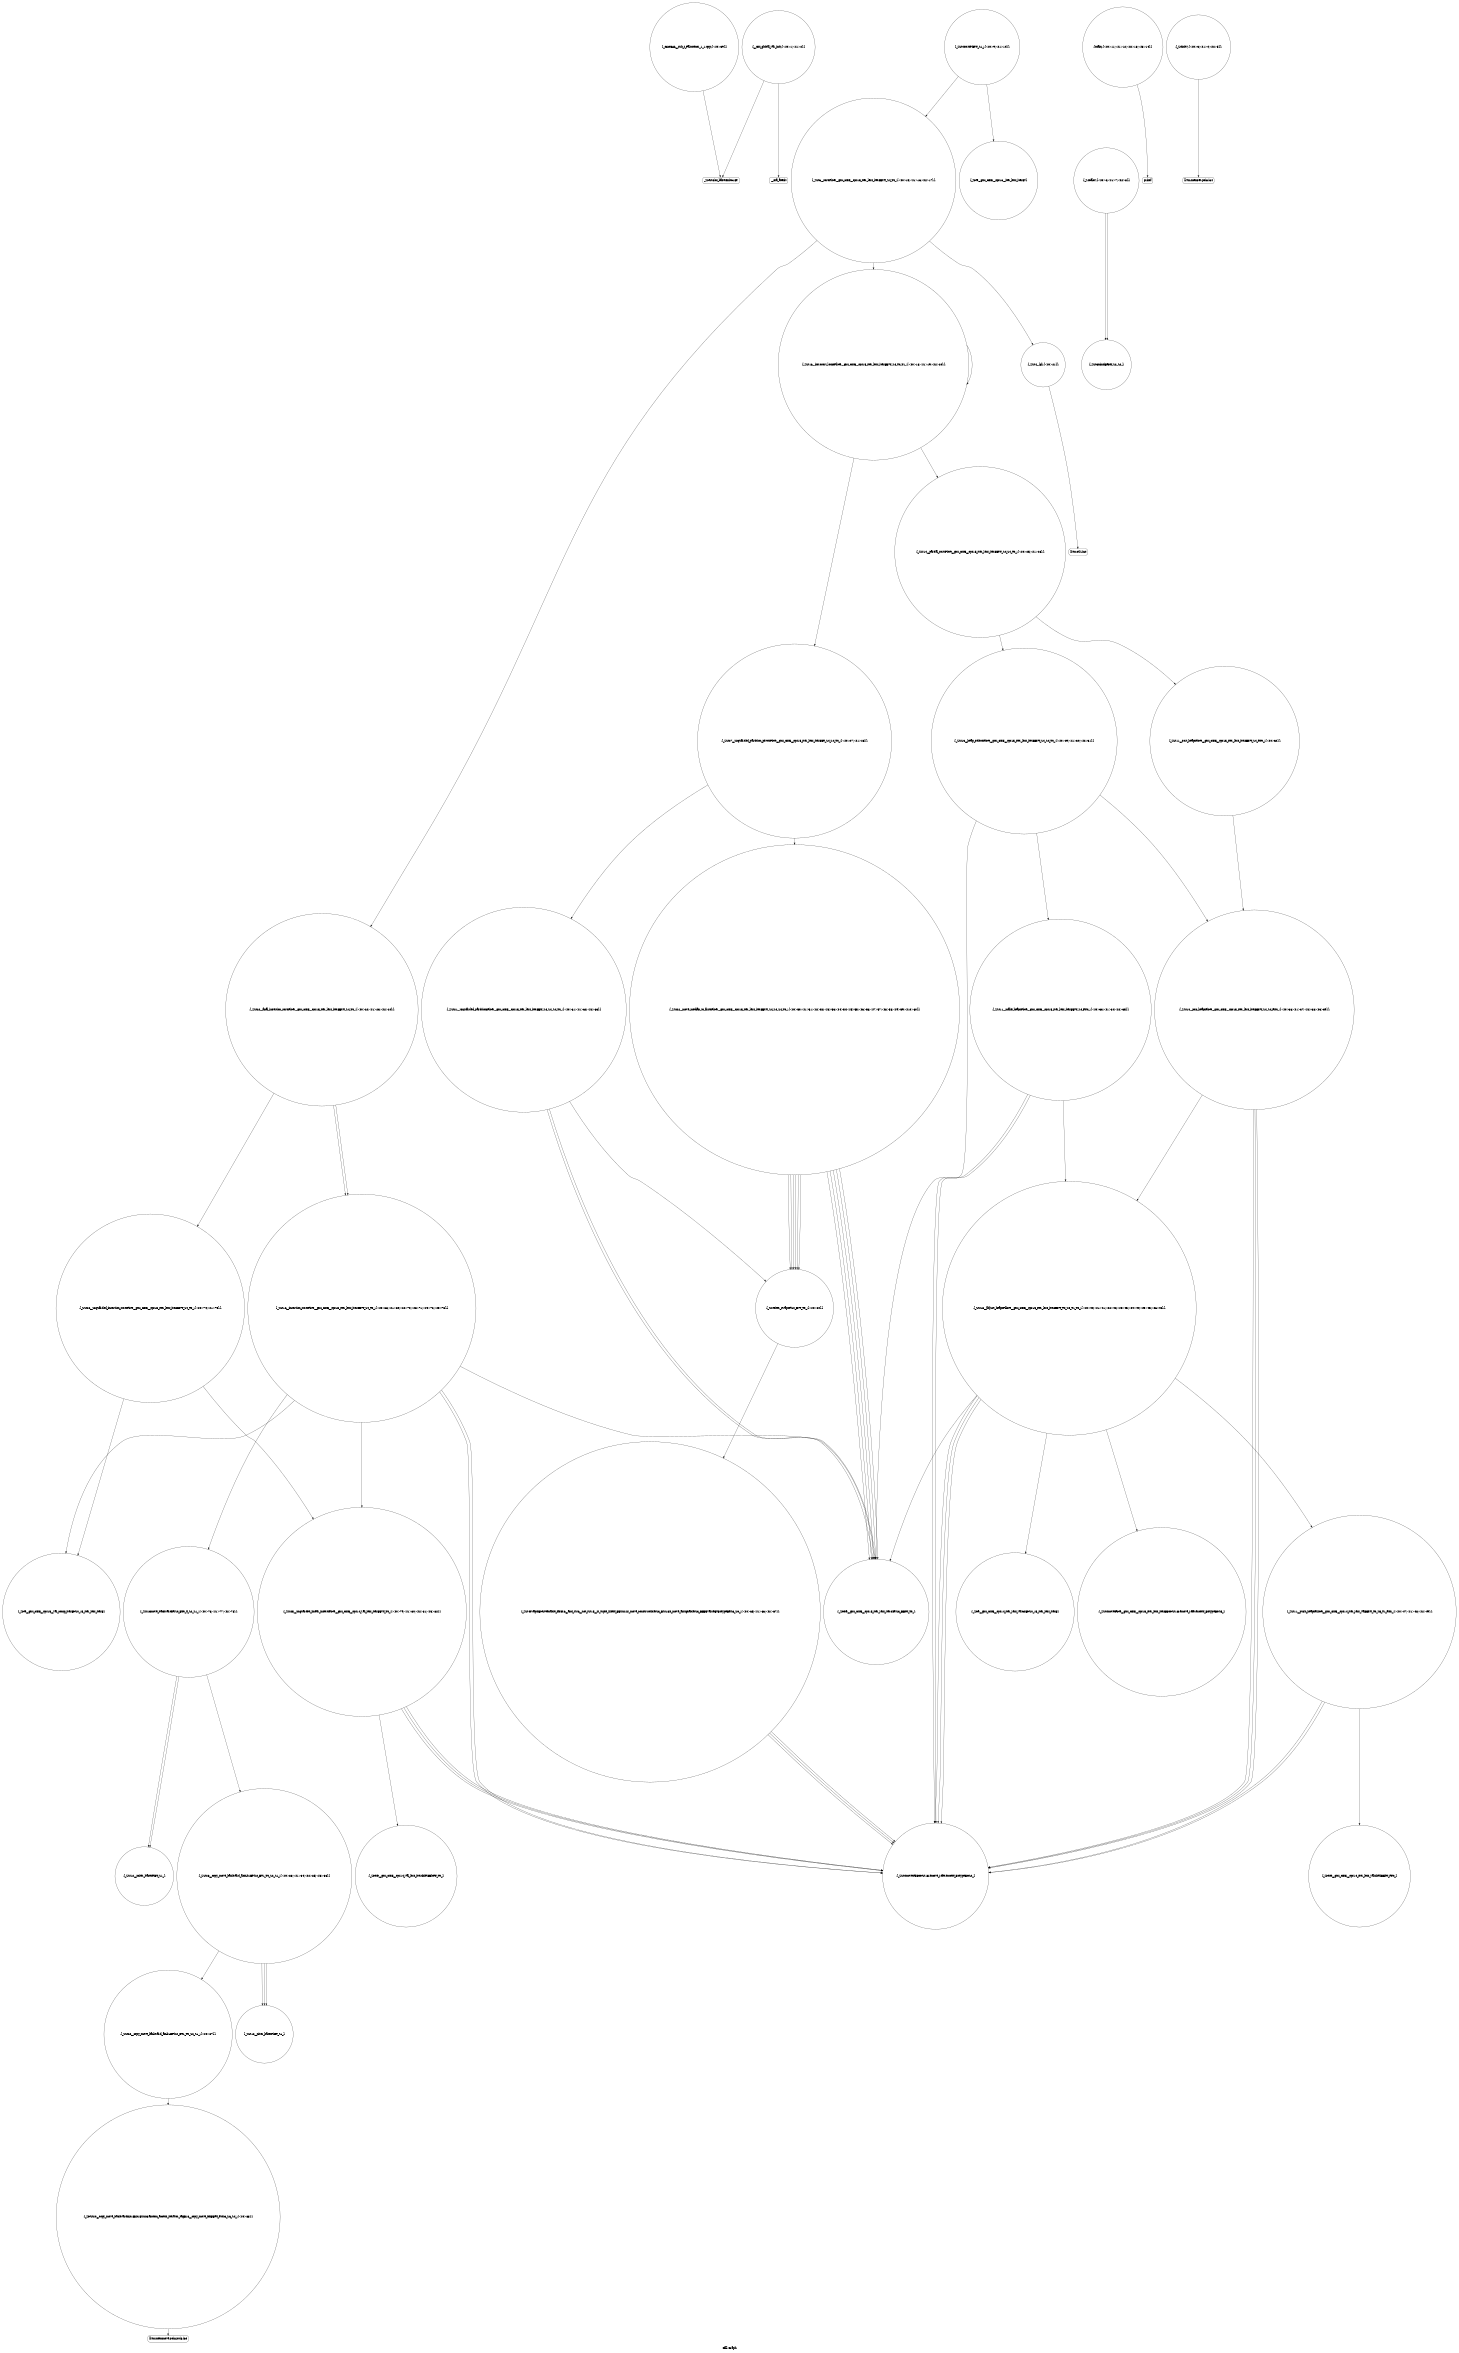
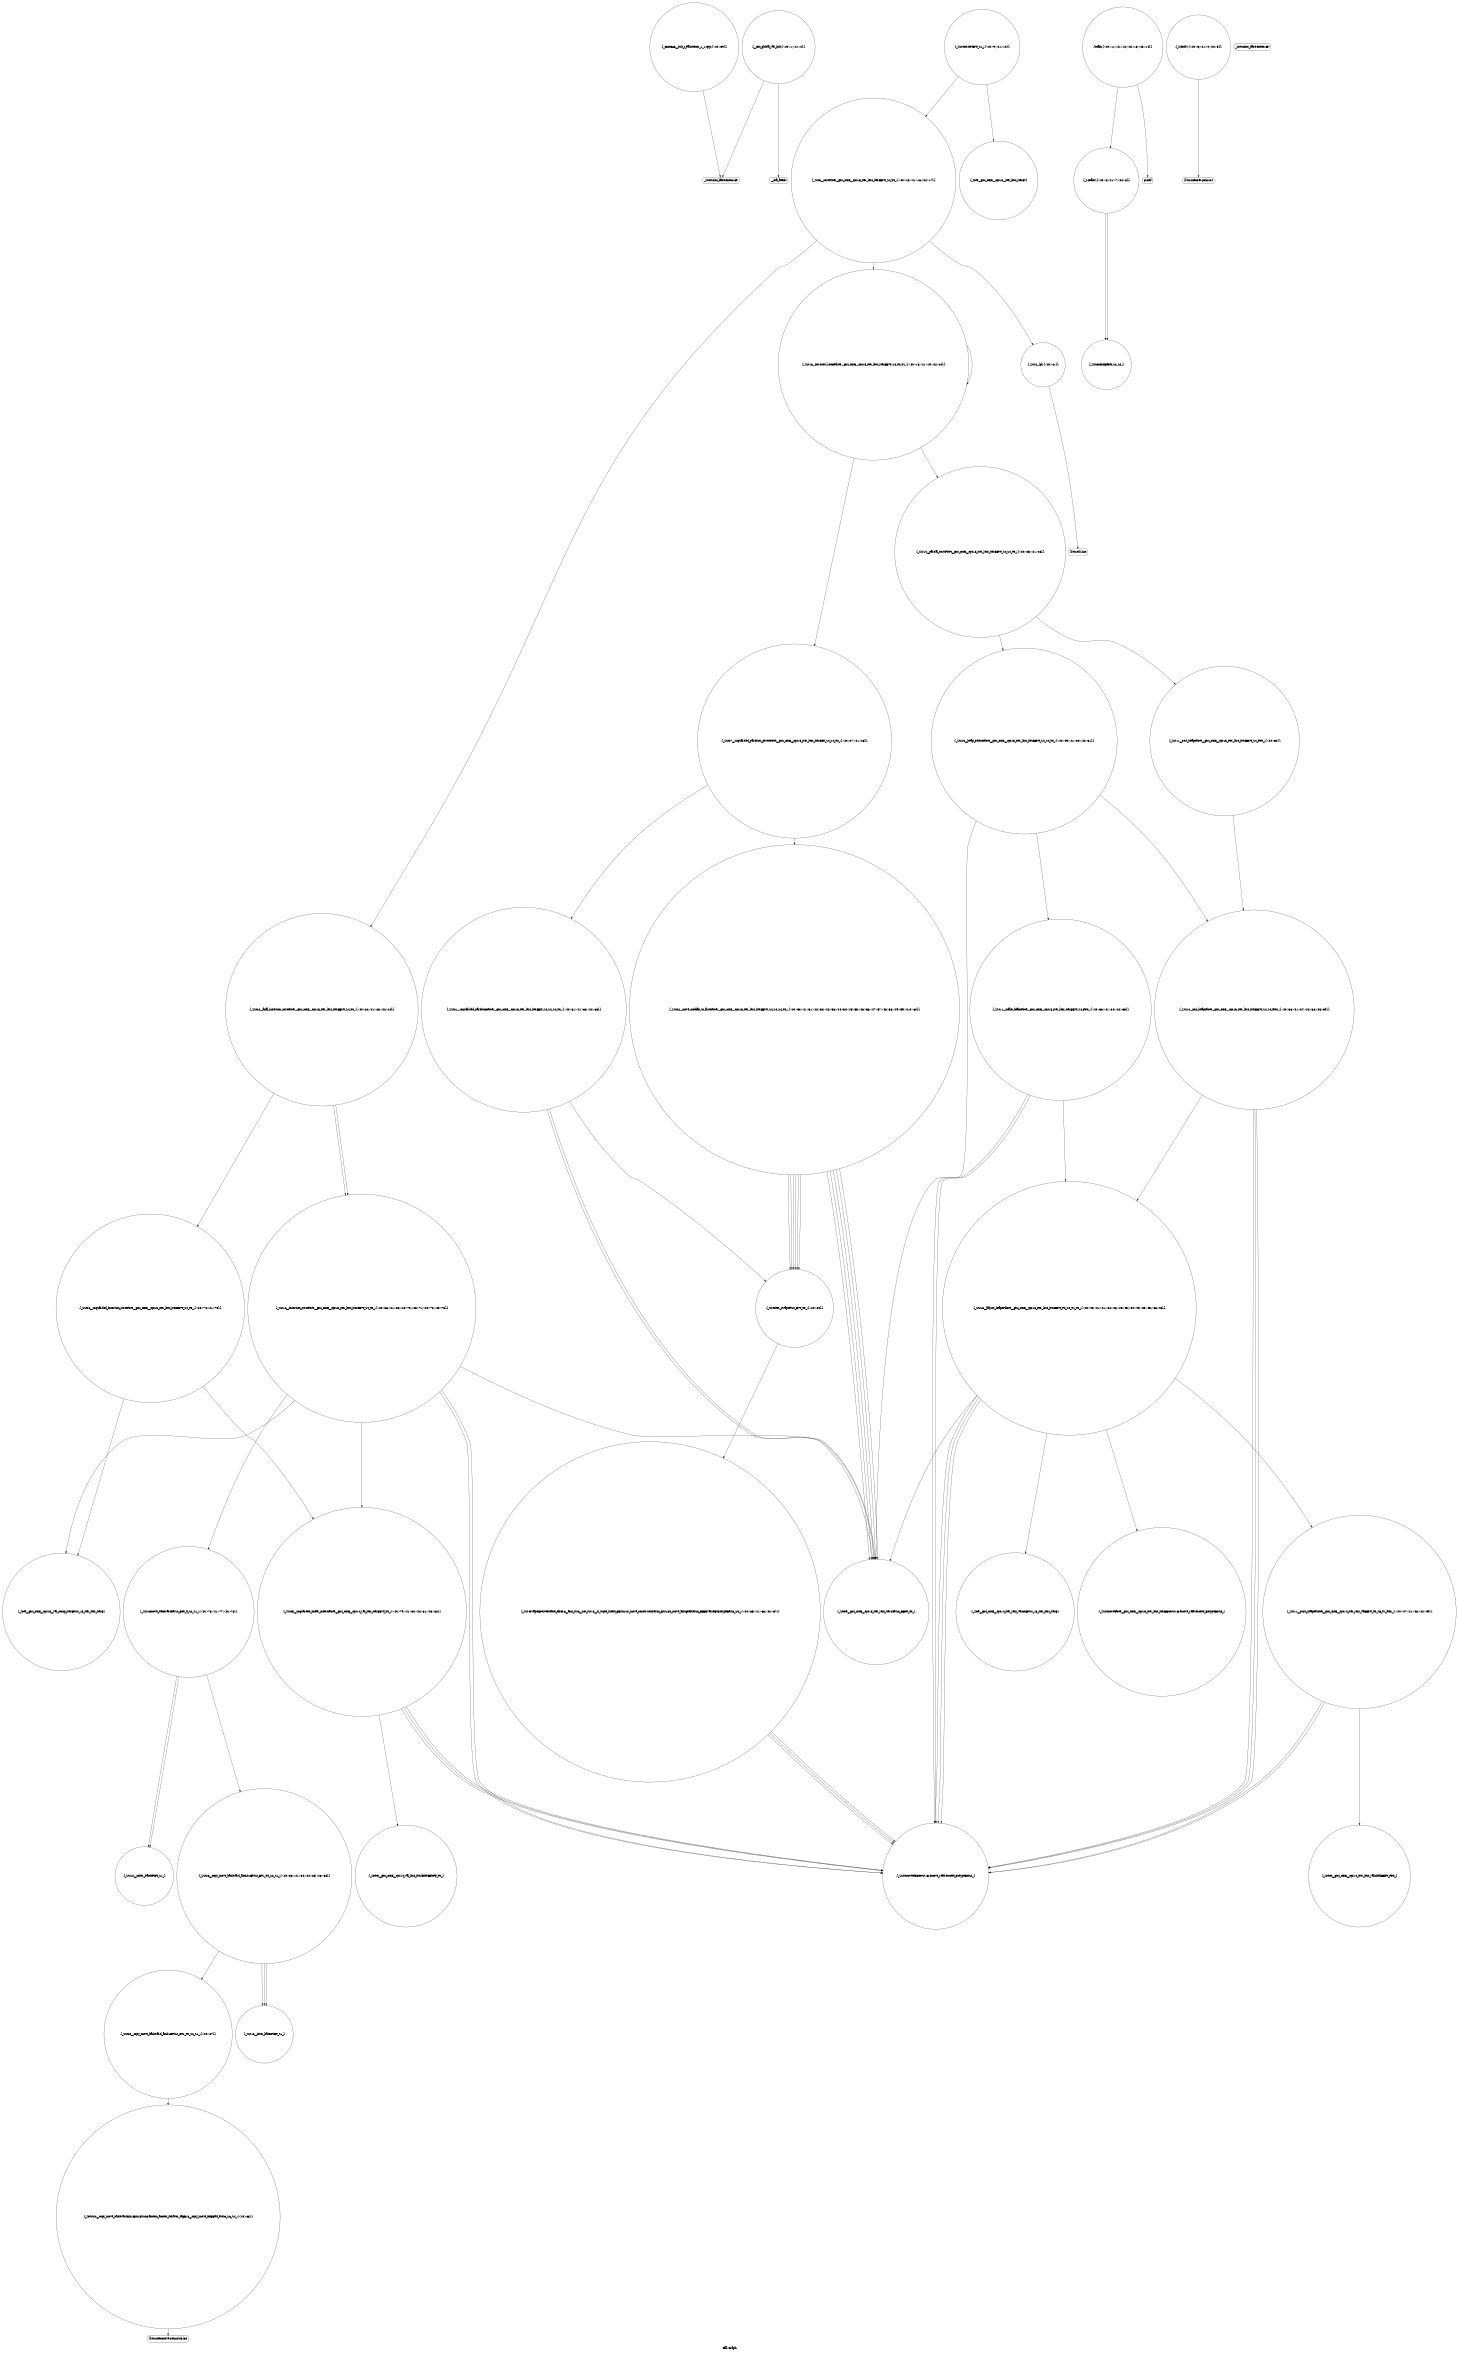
node "_ZNSt8ios_base4InitD1Ev": added
edge "{main|{<s0>11|<s1>12|<s2>13|<s3>14}}" -> "{_Z4calcv|{<s0>6|<s1>7|<s2>8}}": added
